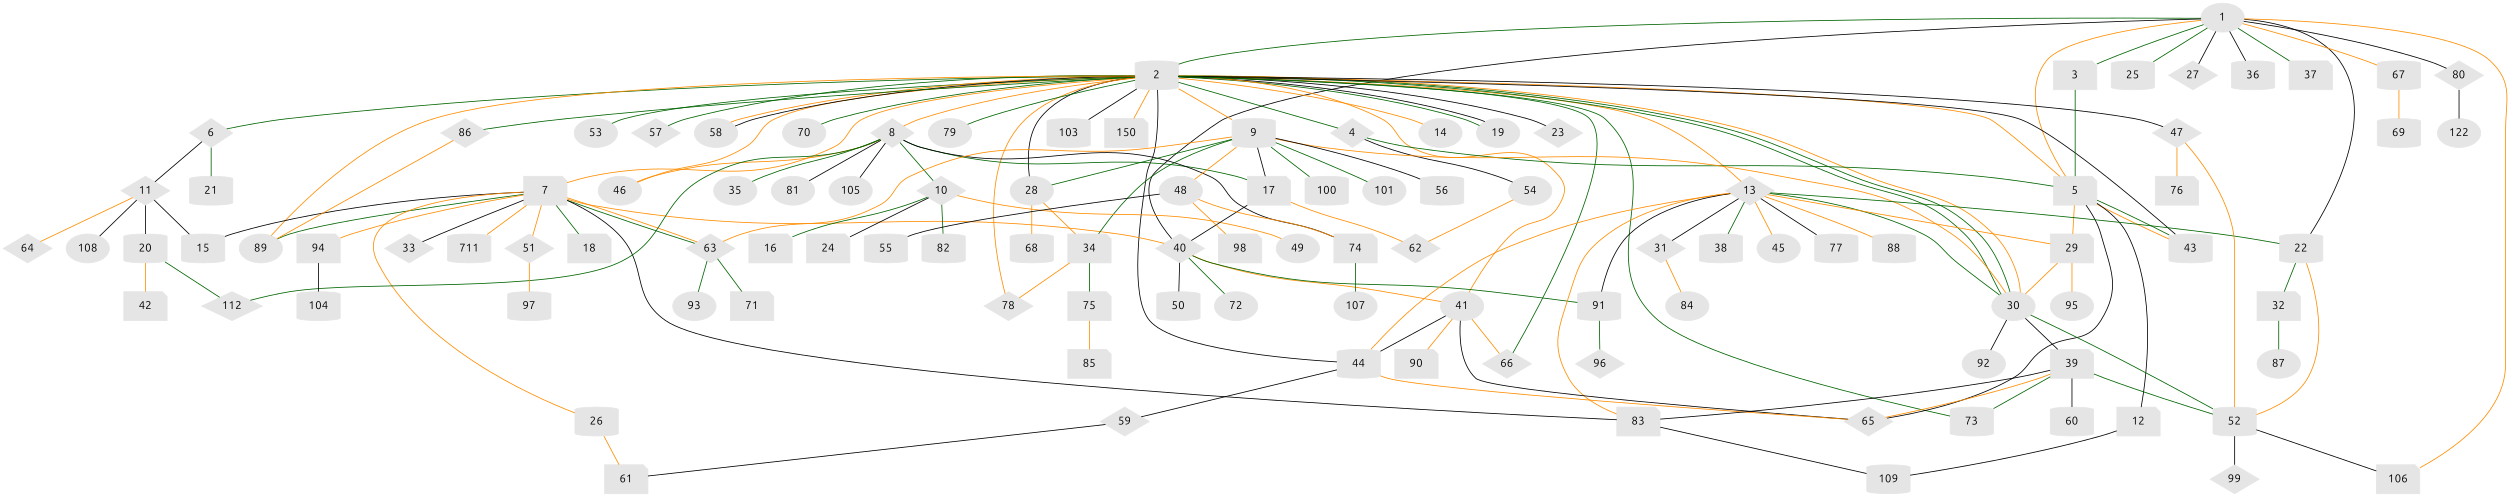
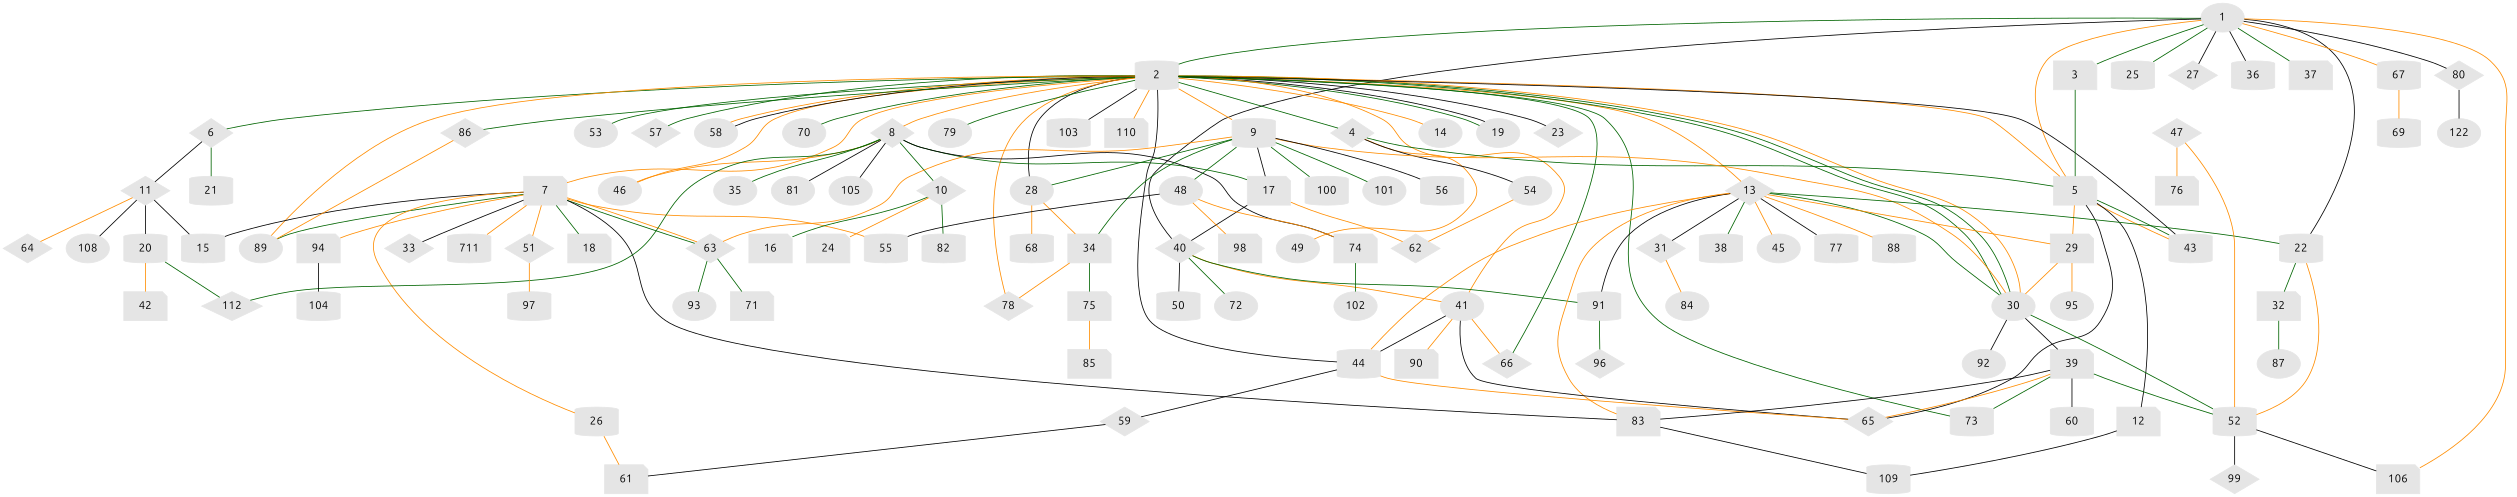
edge "2" -- "47": removed
node "150": label "150" -> "110"
edge "9" -- "48": color darkorange -> darkgreen
edge "10" -- "49": now "4" -- "49"
edge "10" -- "24": color black -> darkorange
edge "7" -- "40": now "7" -- "55"
node "107": label "107" -> "102"
